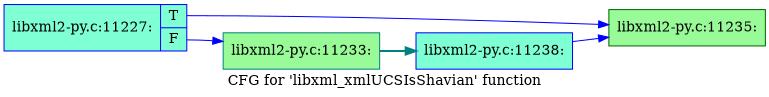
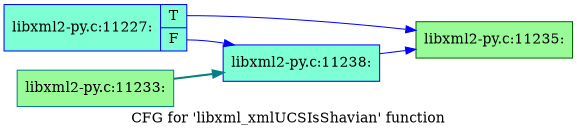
edge "libxml2-py.c:11227:" -> "libxml2-py.c:11233:": now "libxml2-py.c:11227:" -> "libxml2-py.c:11238:"
